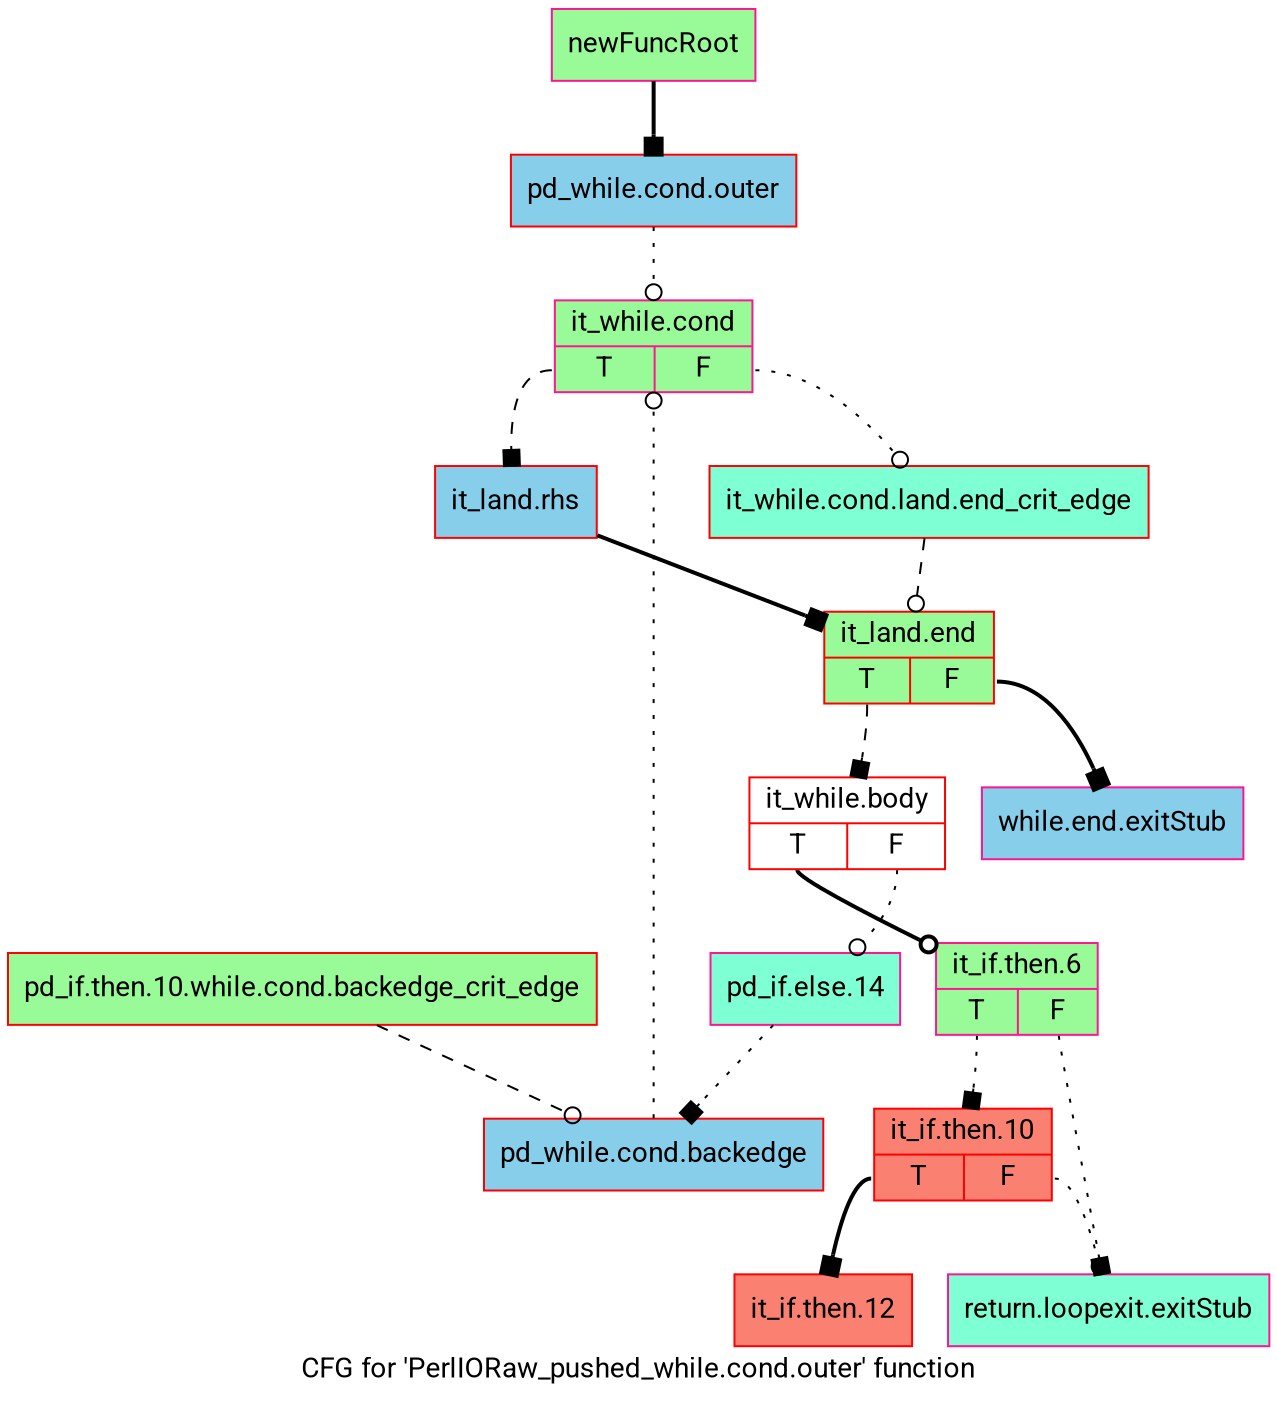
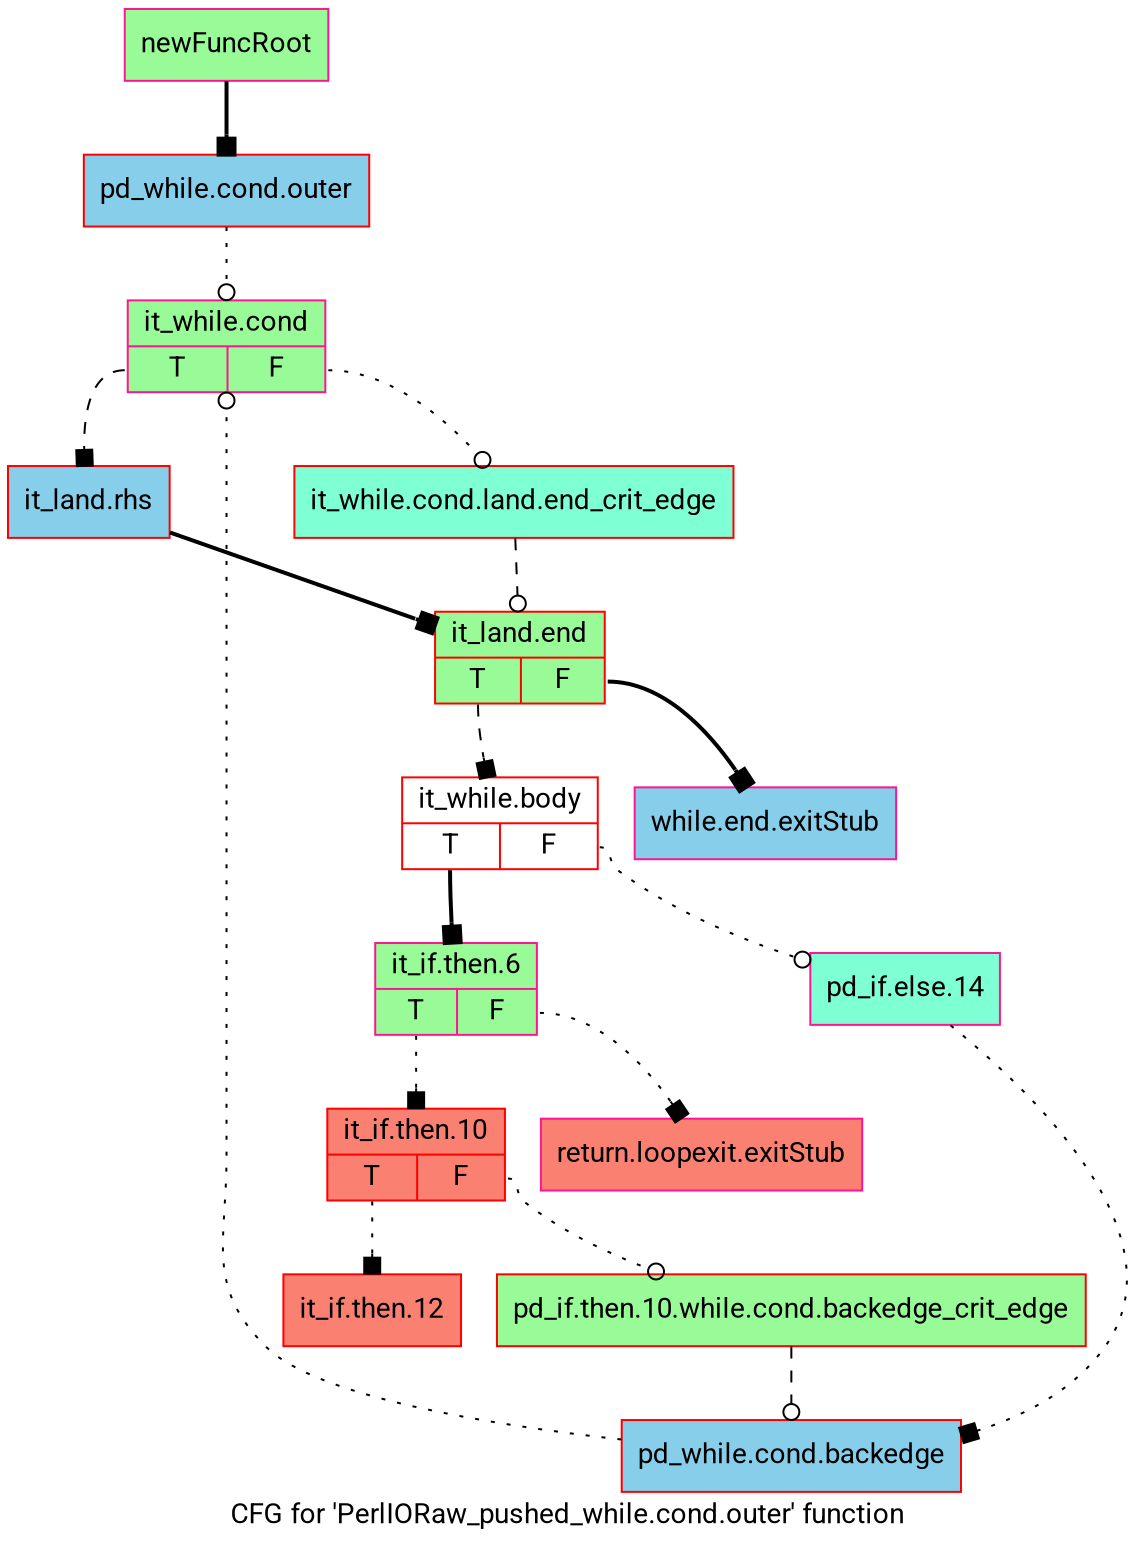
edge "it_while.body" -> "it_if.then.6": arrowhead odot -> box
edge "it_if.then.10" -> "return.loopexit.exitStub": now "it_if.then.10" -> "pd_if.then.10.while.cond.backedge_crit_edge"
edge "it_if.then.10" -> "it_if.then.12": style bold -> dotted
node "return.loopexit.exitStub": fillcolor aquamarine -> salmon
